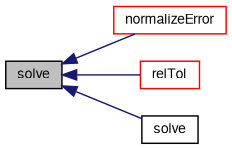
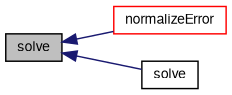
node "relTol": removed
